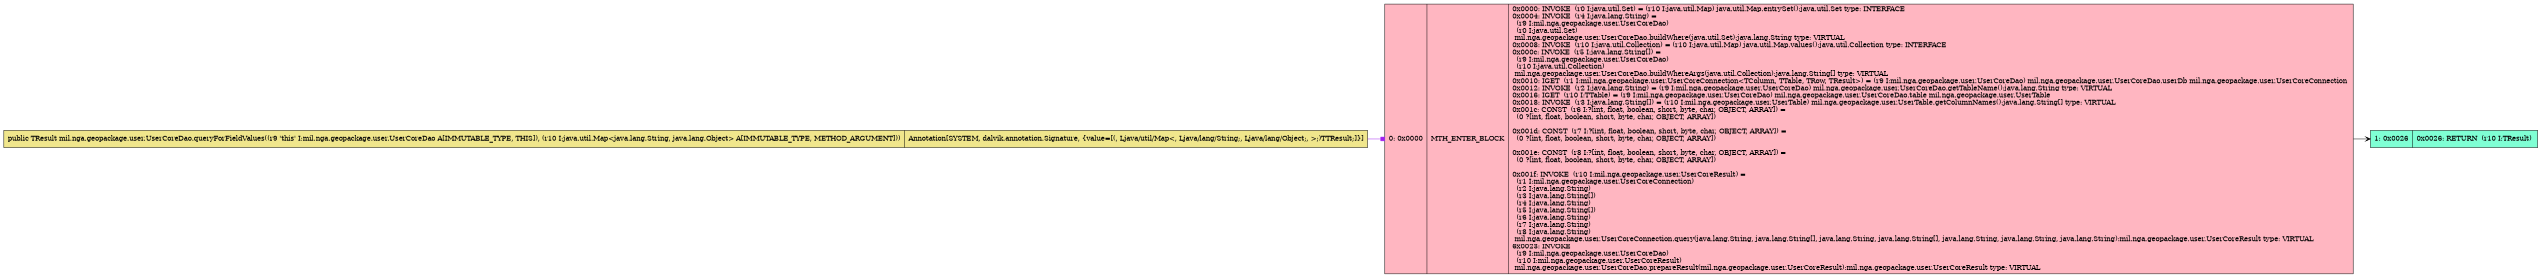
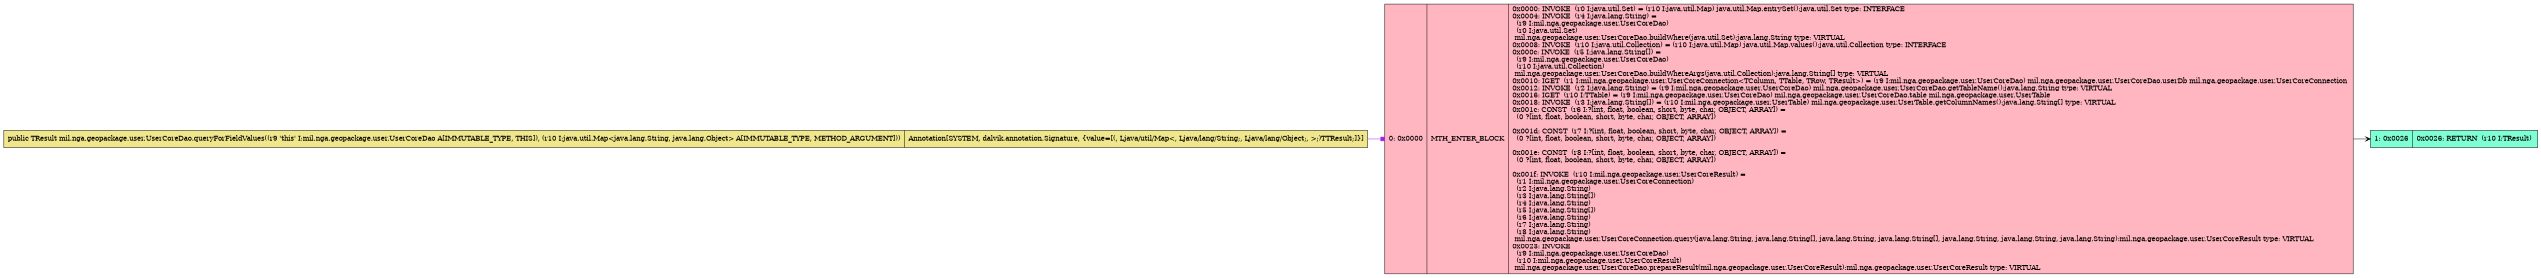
node "0: 0x0000": text "6x0023: INVOKE" -> "0x0023: INVOKE"
